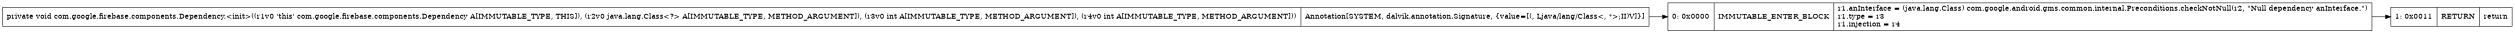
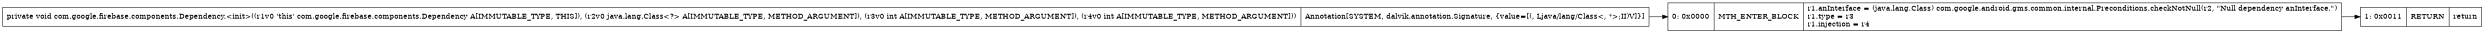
node "0: 0x0000": text "IMMUTABLE_ENTER_BLOCK" -> "MTH_ENTER_BLOCK"
